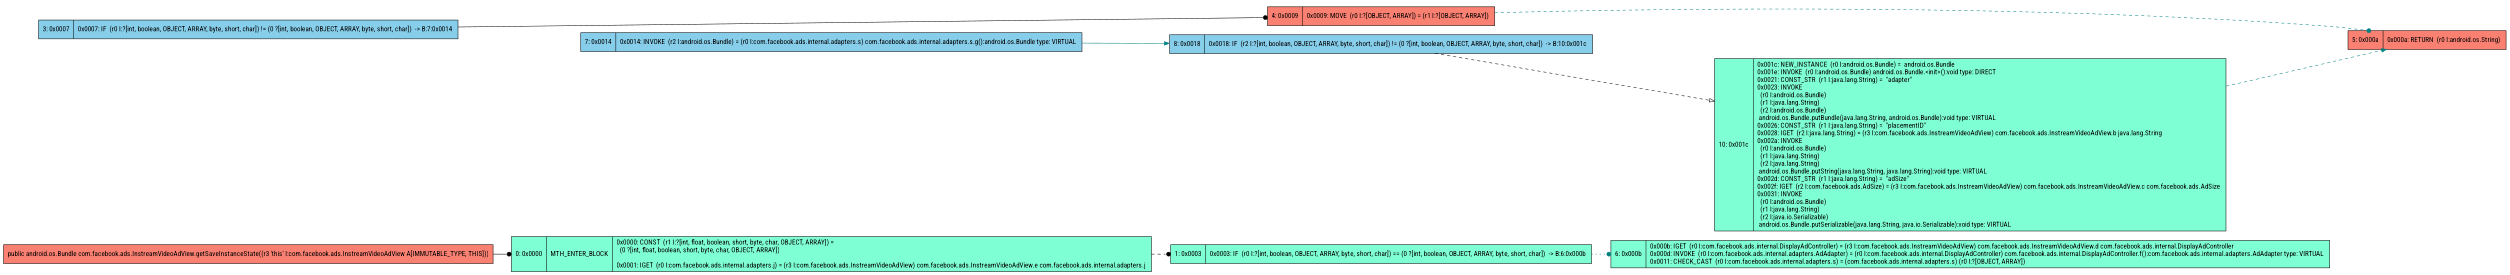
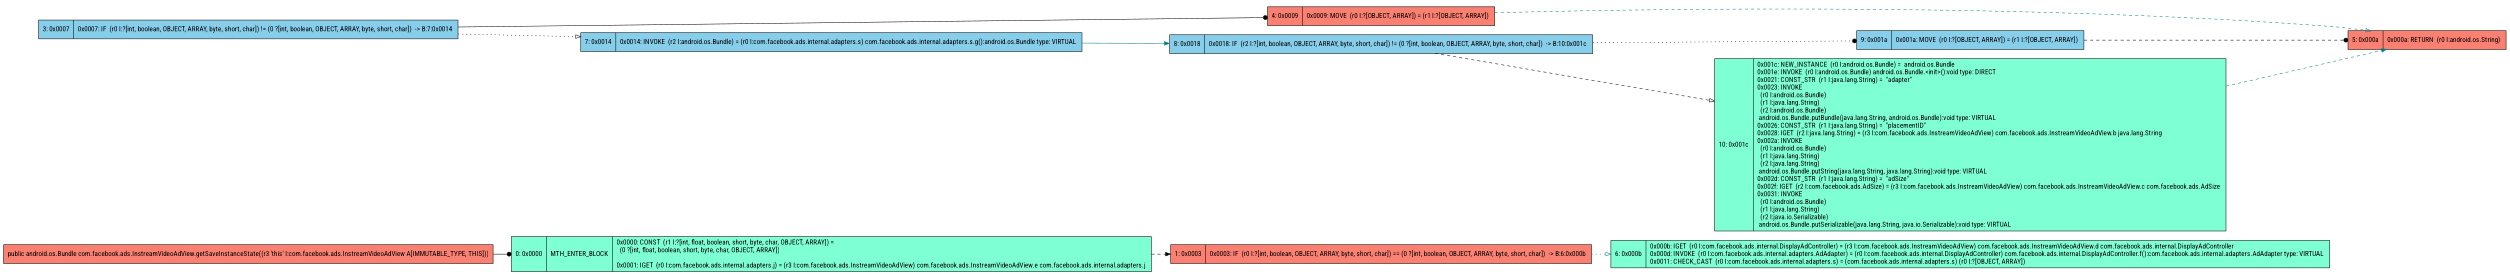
edge "4: 0x0009" -> "5: 0x000a": arrowhead dot -> onormal
edge "3: 0x0007" -> "7: 0x0014": added
node "9: 0x001a": added
edge "0: 0x0000" -> "1: 0x0003": arrowhead dot -> normal
node "1: 0x0003": fillcolor aquamarine -> salmon
edge "1: 0x0003" -> "6: 0x000b": arrowhead dot -> onormal
